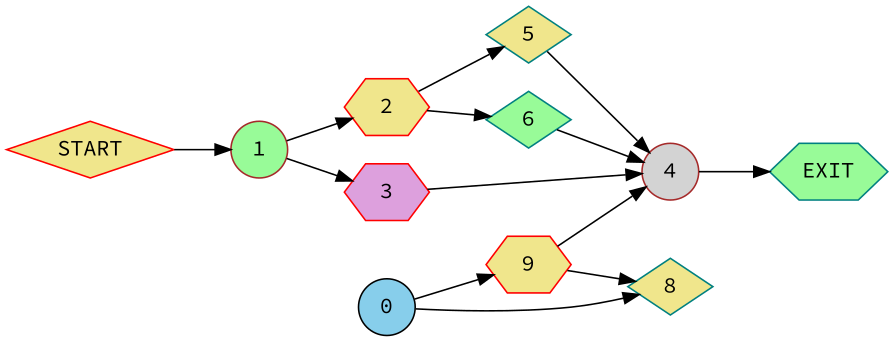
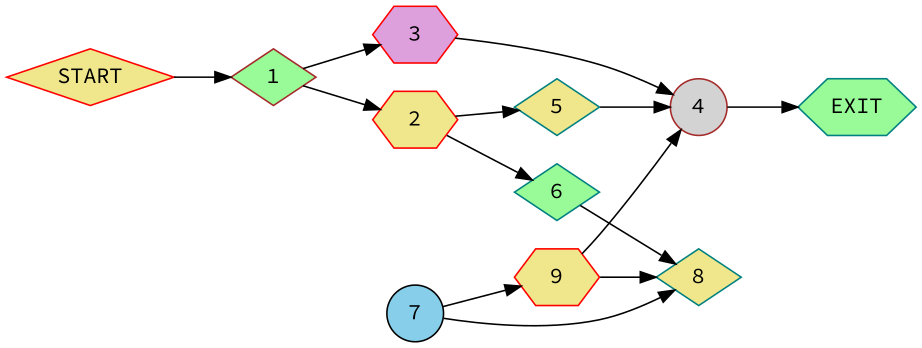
edge "6" -> "4": now "6" -> "8"
node "1": shape circle -> diamond
node "0": label "0" -> "7"
